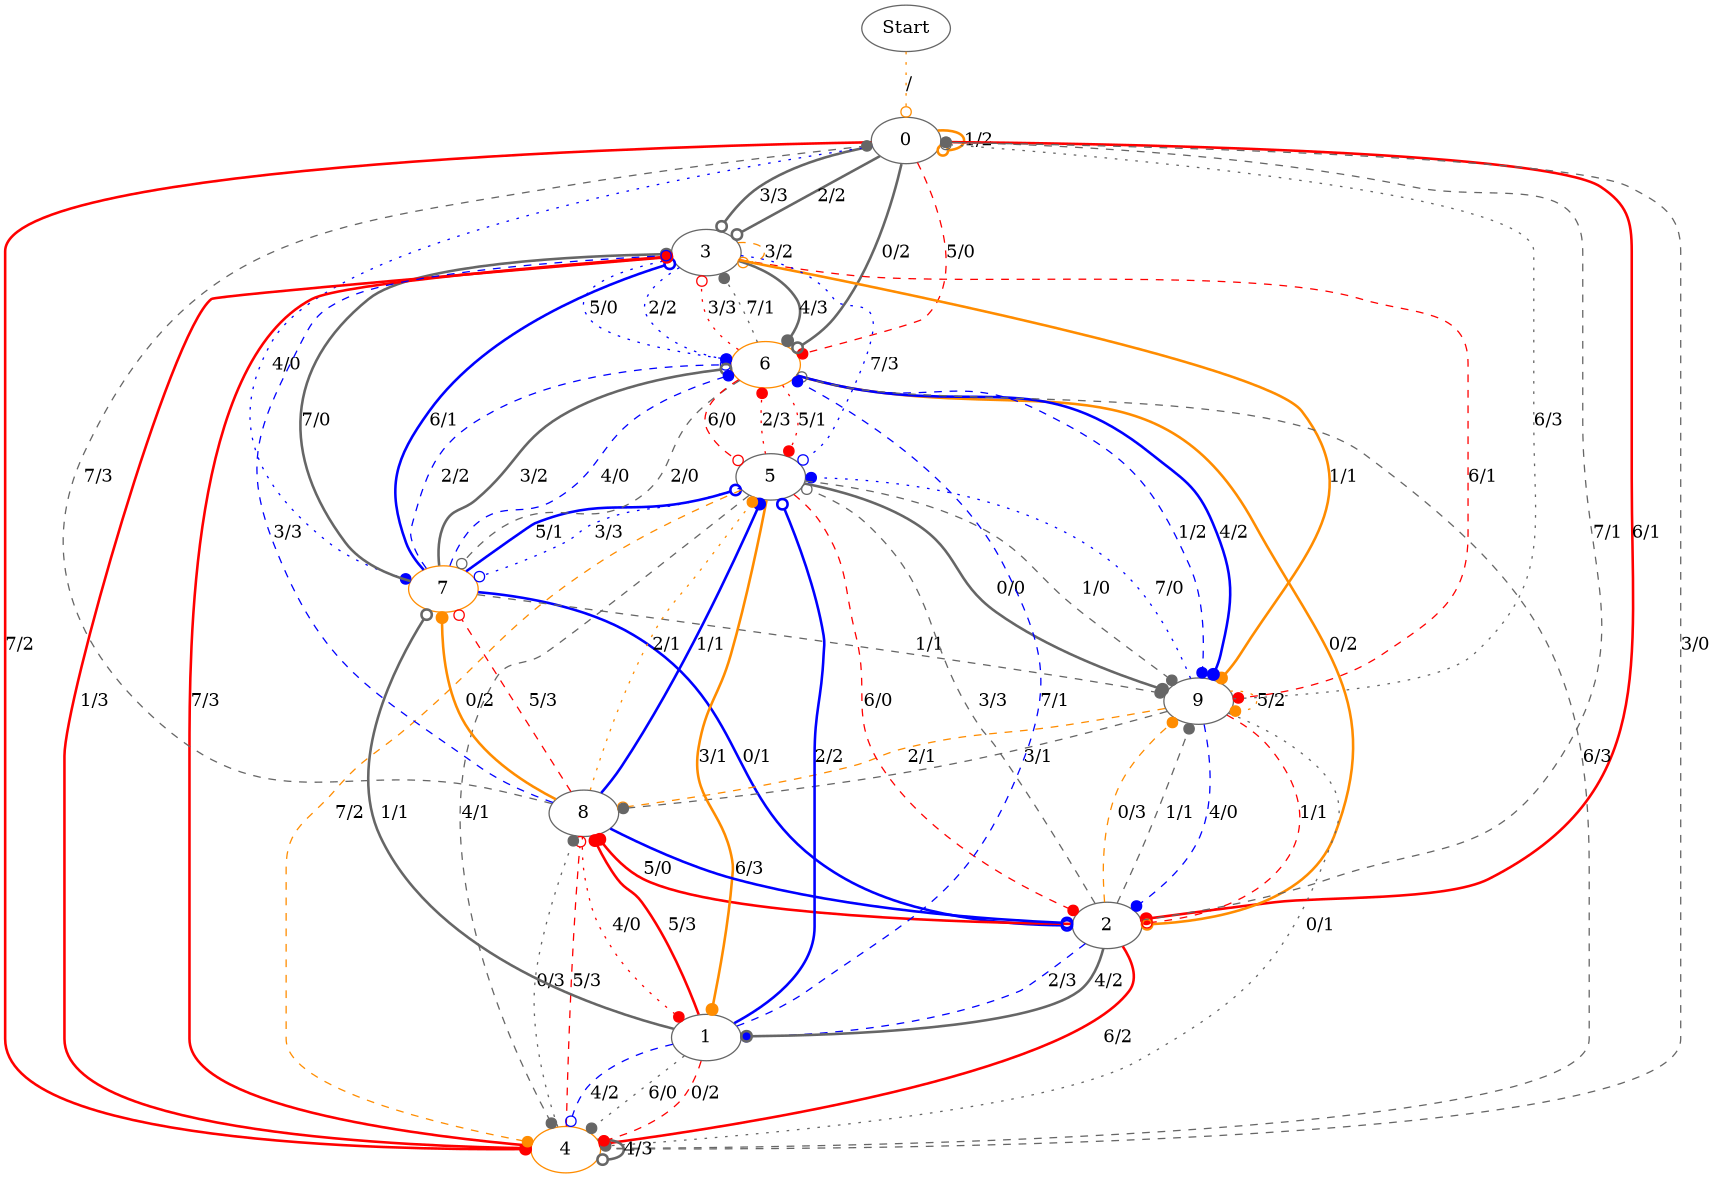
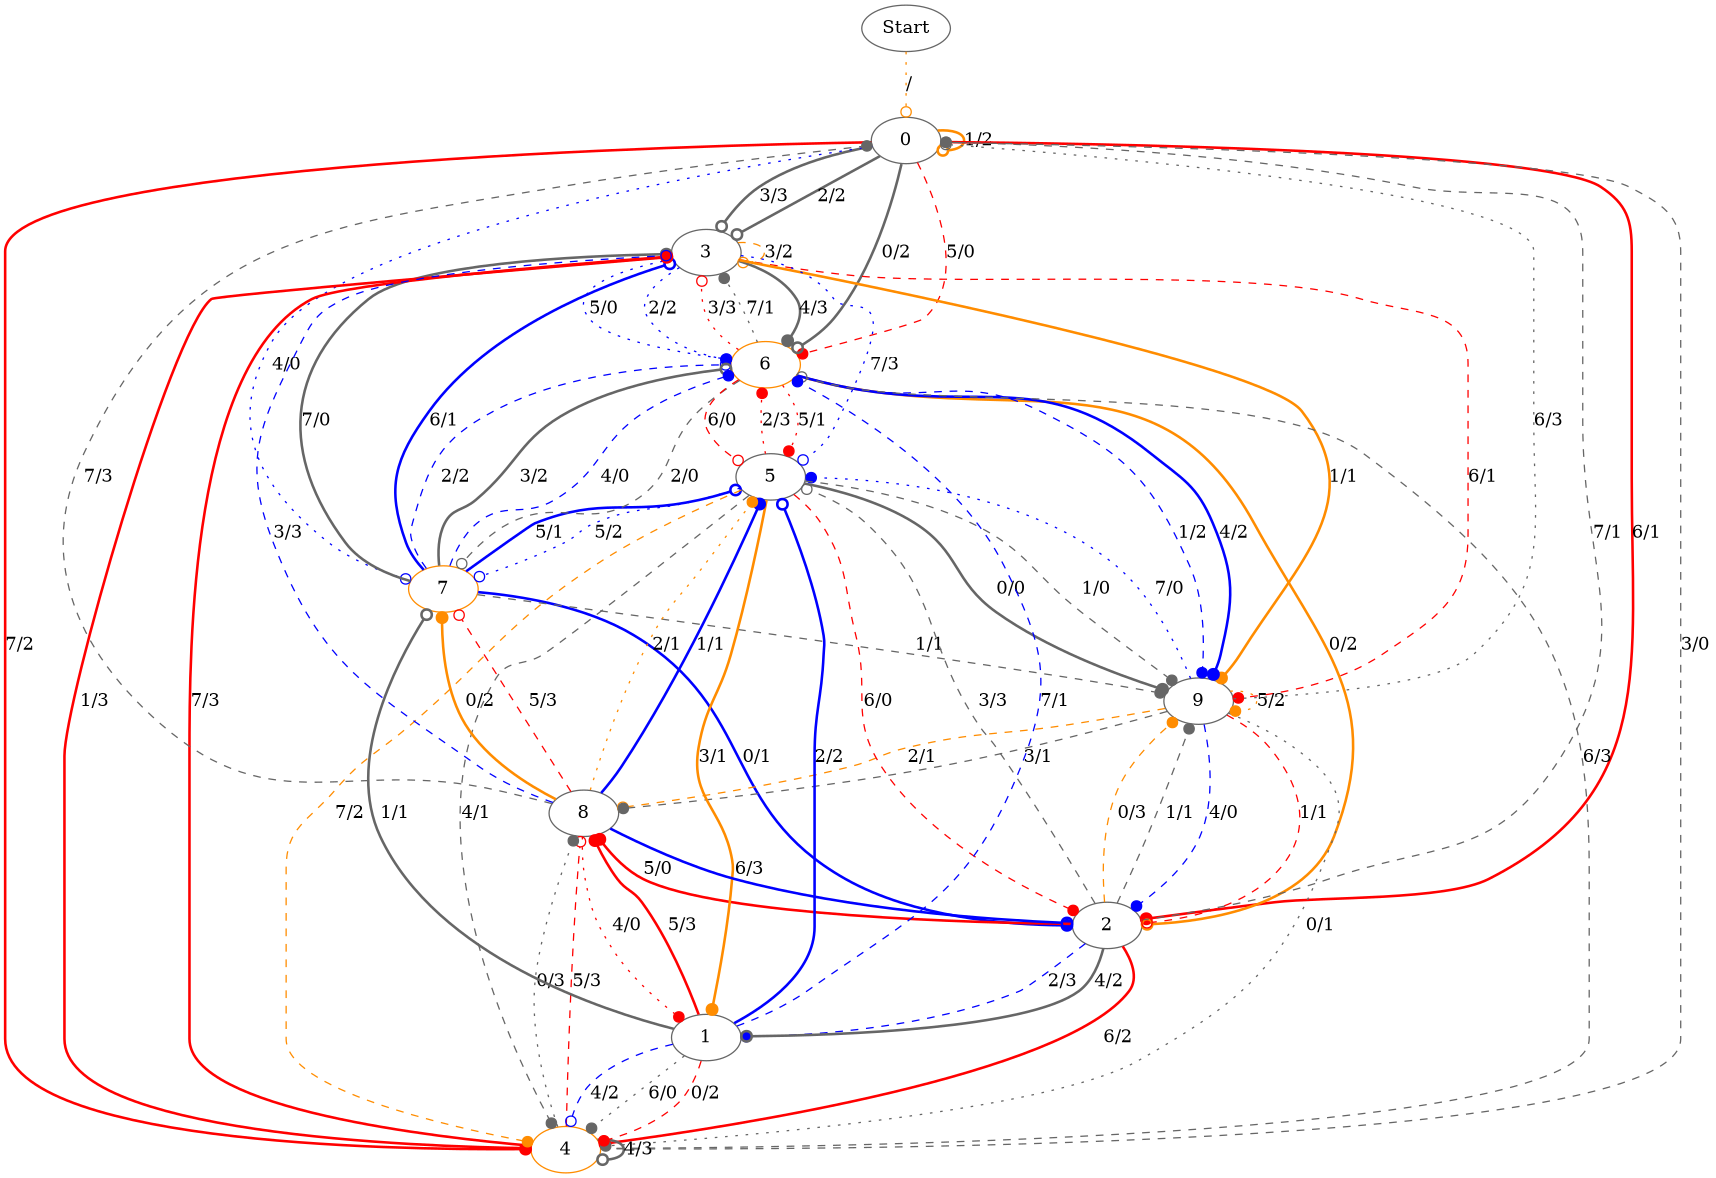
edge "0" -> "7": arrowhead dot -> odot
edge "5" -> "7": label "3/3" -> "5/2"
edge "7" -> "2": arrowhead odot -> dot
